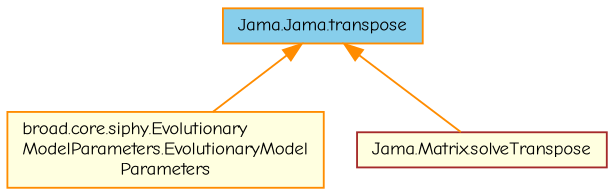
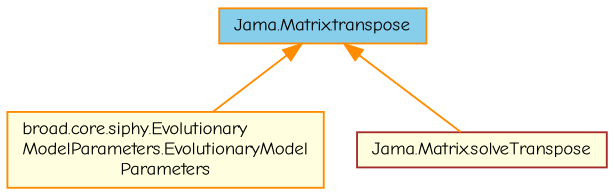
node "Jama.Jama.transpose": label "Jama.Jama.transpose" -> "Jama.Matrix.transpose"
